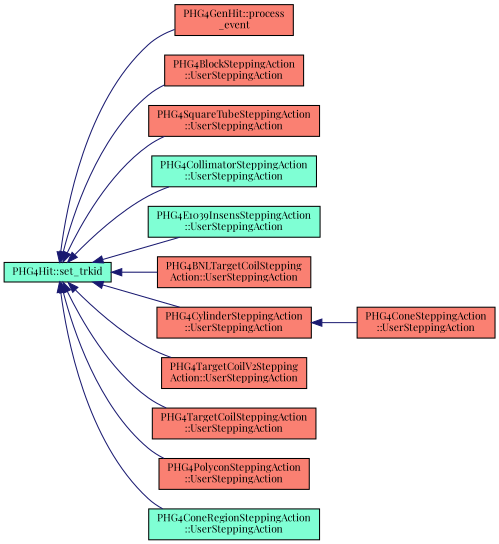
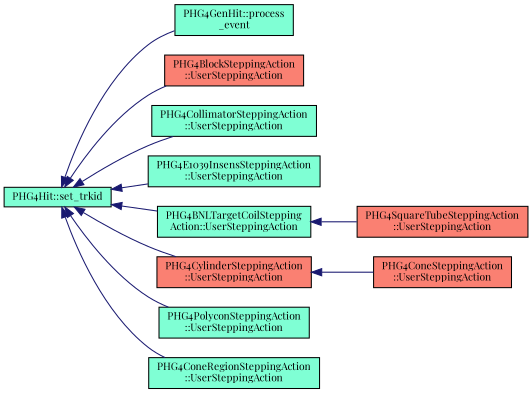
node "PHG4GenHit::process _event": fillcolor salmon -> aquamarine
edge "PHG4SquareTubeSteppingAction ::UserSteppingAction" -> "PHG4Hit::set_trkid": now "PHG4SquareTubeSteppingAction ::UserSteppingAction" -> "PHG4BNLTargetCoilStepping Action::UserSteppingAction"
node "PHG4BNLTargetCoilStepping Action::UserSteppingAction": fillcolor salmon -> aquamarine
node "PHG4TargetCoilV2Stepping Action::UserSteppingAction": removed
node "PHG4TargetCoilSteppingAction ::UserSteppingAction": removed
node "PHG4PolyconSteppingAction ::UserSteppingAction": fillcolor salmon -> aquamarine
